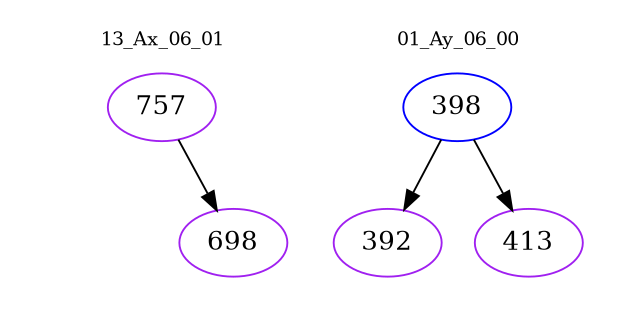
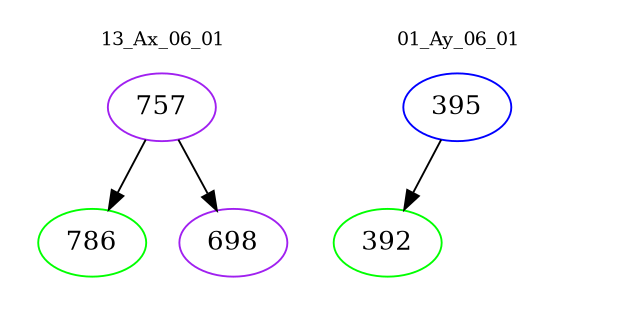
cluster "01_Ay_06_00": label "01_Ay_06_00" -> "01_Ay_06_01"
node "398": label "398" -> "395"
node "786": added
node "392": color purple -> green
node "413": removed
